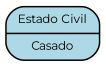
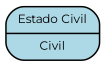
node "Estado Civil": text "Casado" -> "Civil"
